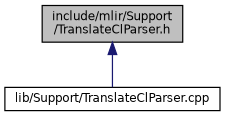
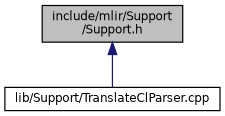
node "include/mlir/Support /TranslateClParser.h": label "include/mlir/Support /TranslateClParser.h" -> "include/mlir/Support /Support.h"
